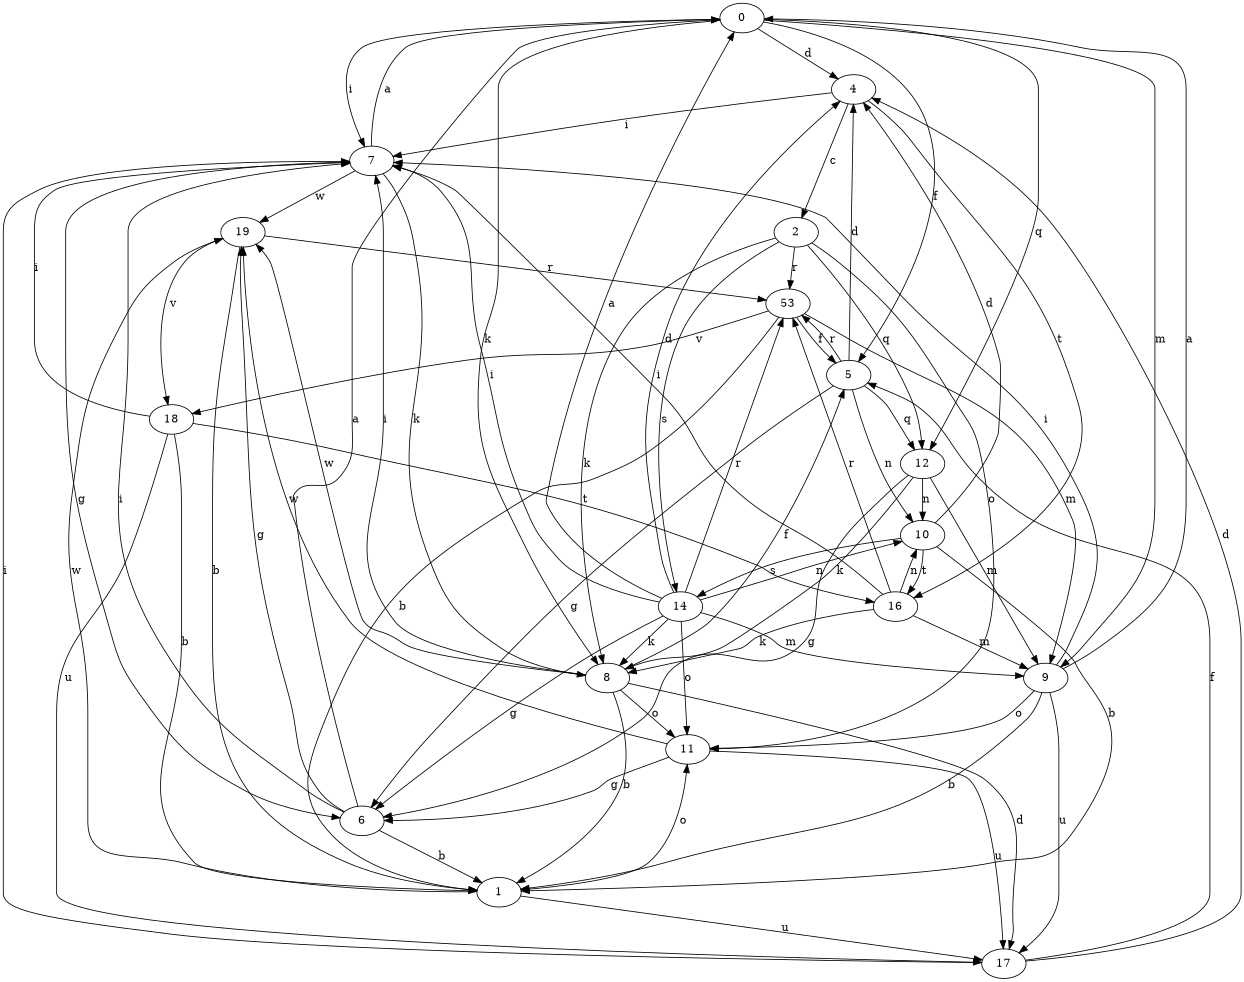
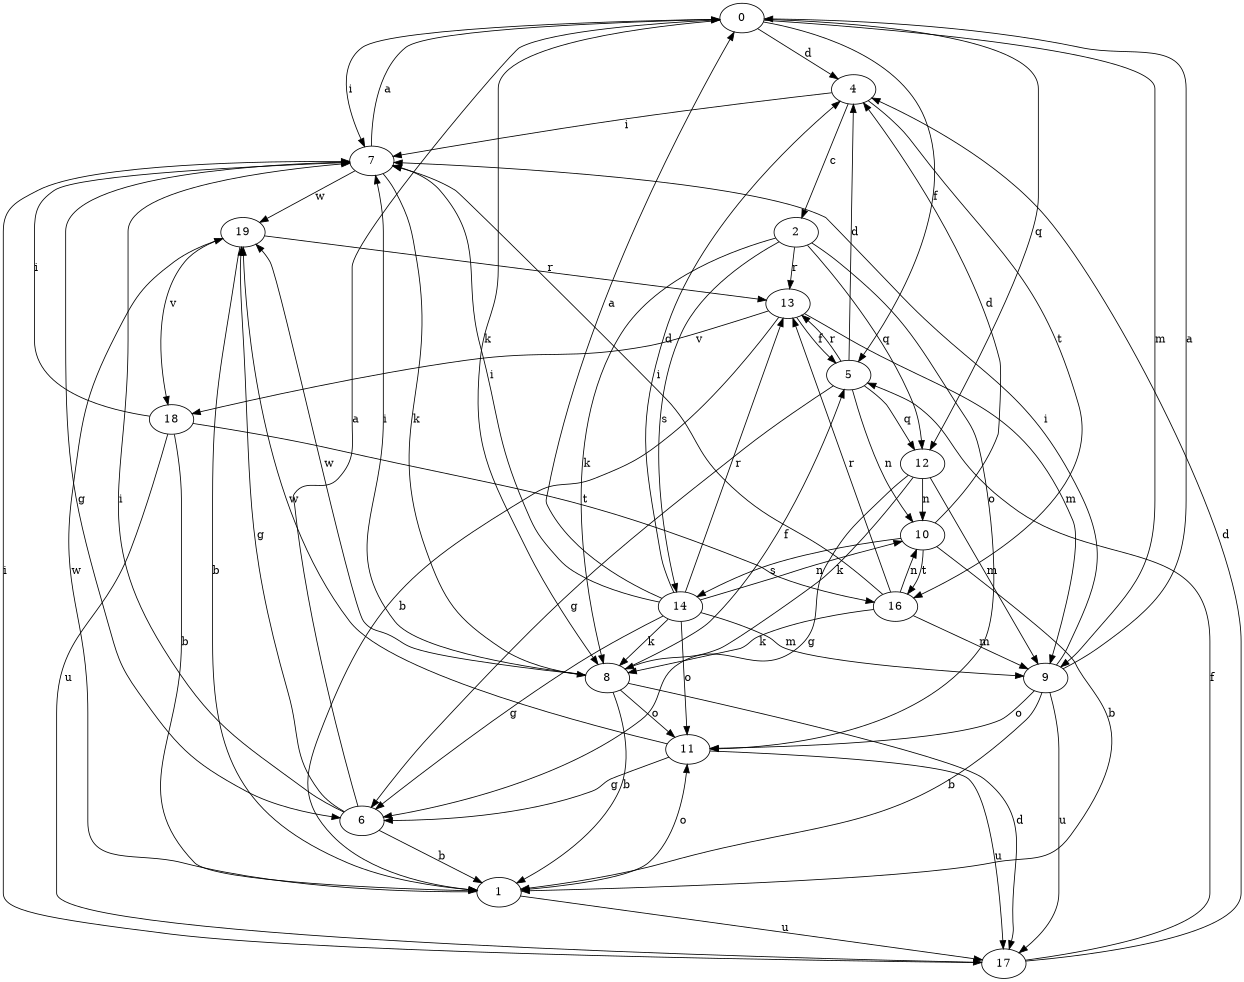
node "53": label "53" -> "13"
